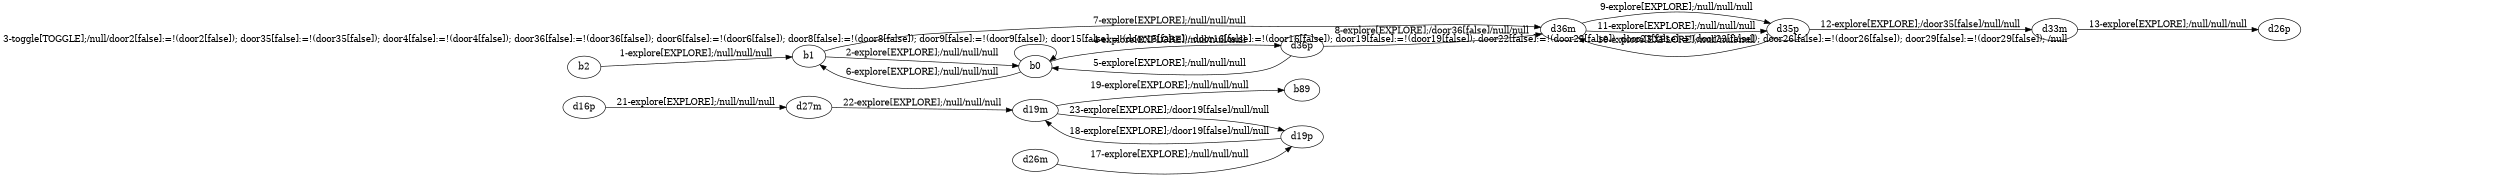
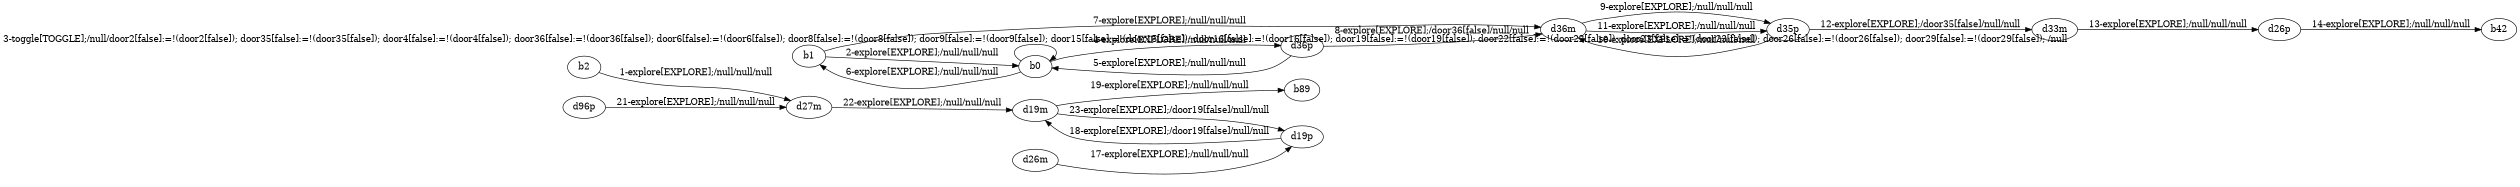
node "b42": added
edge "b2" -> "b1": now "b2" -> "d27m"
node "d16p": label "d16p" -> "d96p"
